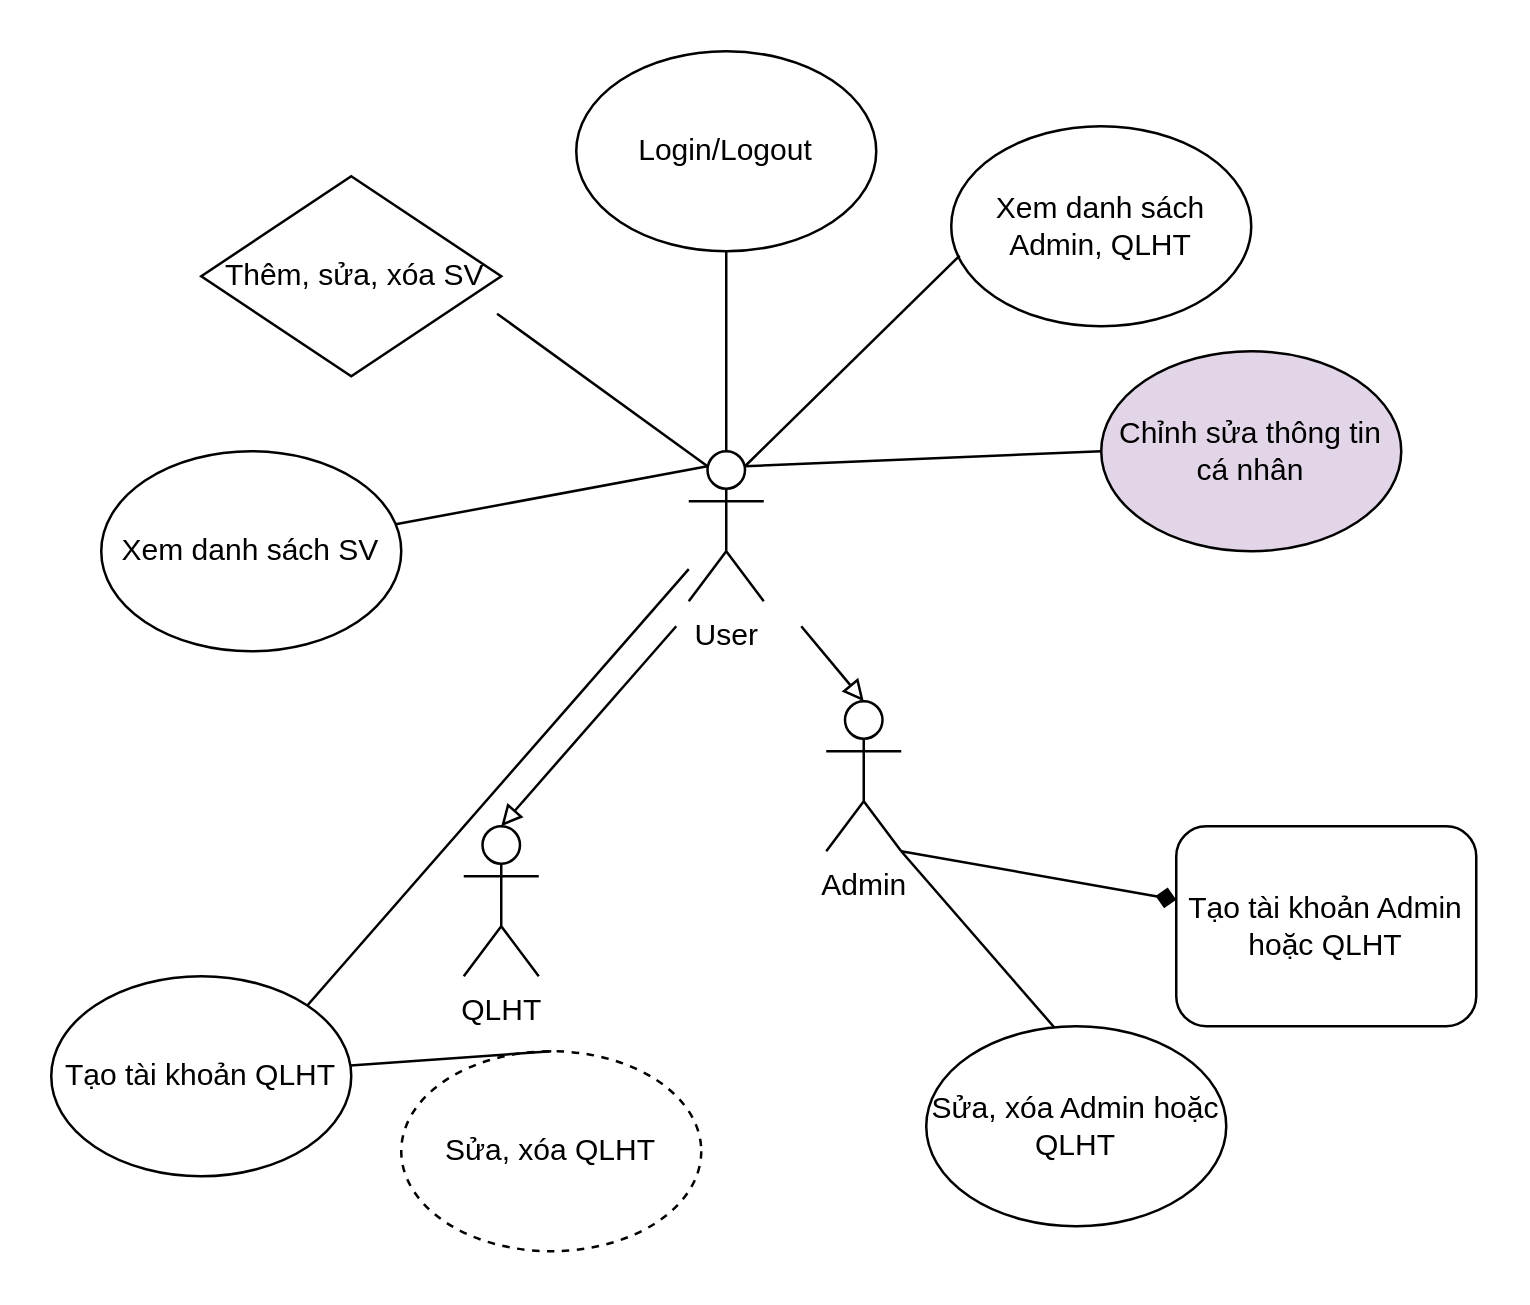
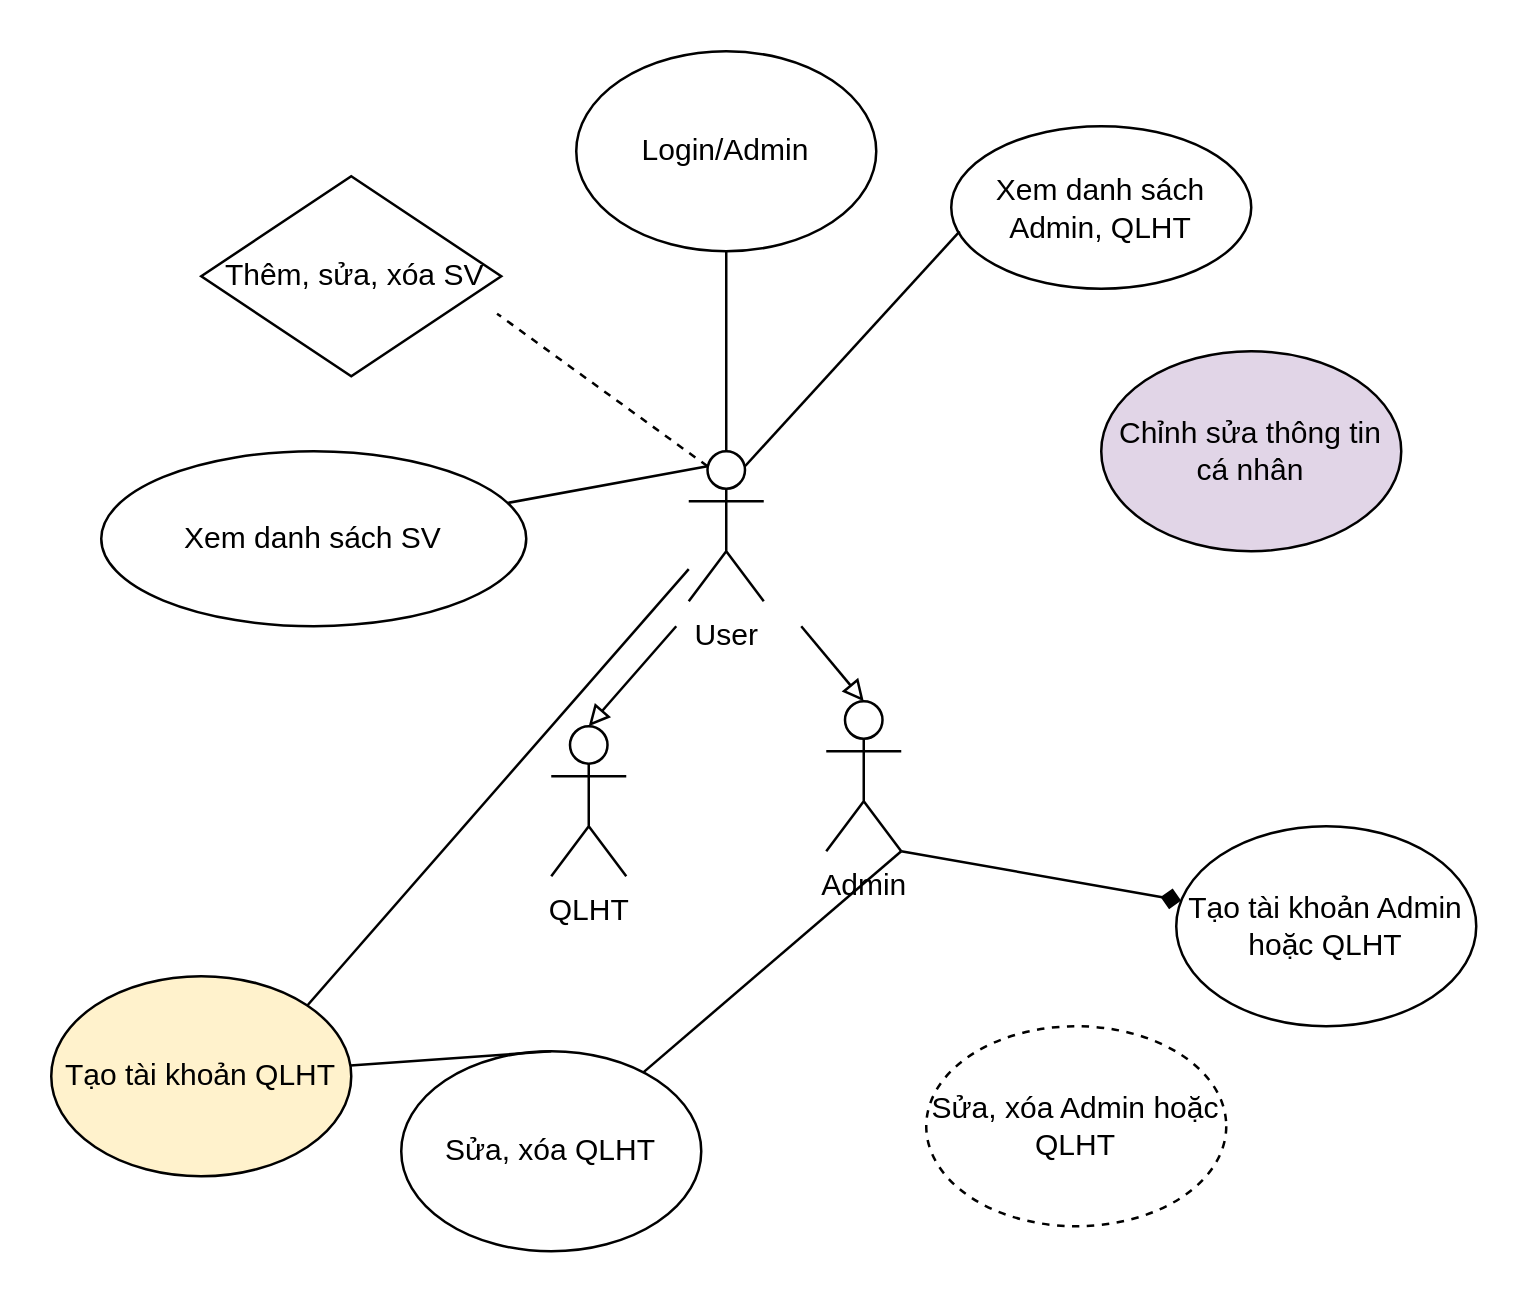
node "Login/Logout": label "Login/Logout" -> "Login/Admin"
node "Xem danh sách Admin, QLHT": size 300x200 -> 300x163
edge "Thêm, sửa, xóa SV" -- "User": style solid -> dashed
edge "Chỉnh sửa thông tin cá nhân" -- "User": removed
node "Xem danh sách SV": size 300x200 -> 425x175
node "QLHT": moved (501, 901) -> (589, 801)
node "Tạo tài khoản Admin hoặc QLHT": shape rounded rectangle -> ellipse
edge "Admin" -- "Sửa, xóa Admin hoặc QLHT": now "Admin" -- "Sửa, xóa QLHT"
node "Tạo tài khoản QLHT": fillcolor #ffffff -> #fff2cc
node "Sửa, xóa Admin hoặc QLHT": style solid -> dashed
node "Sửa, xóa QLHT": style dashed -> solid
